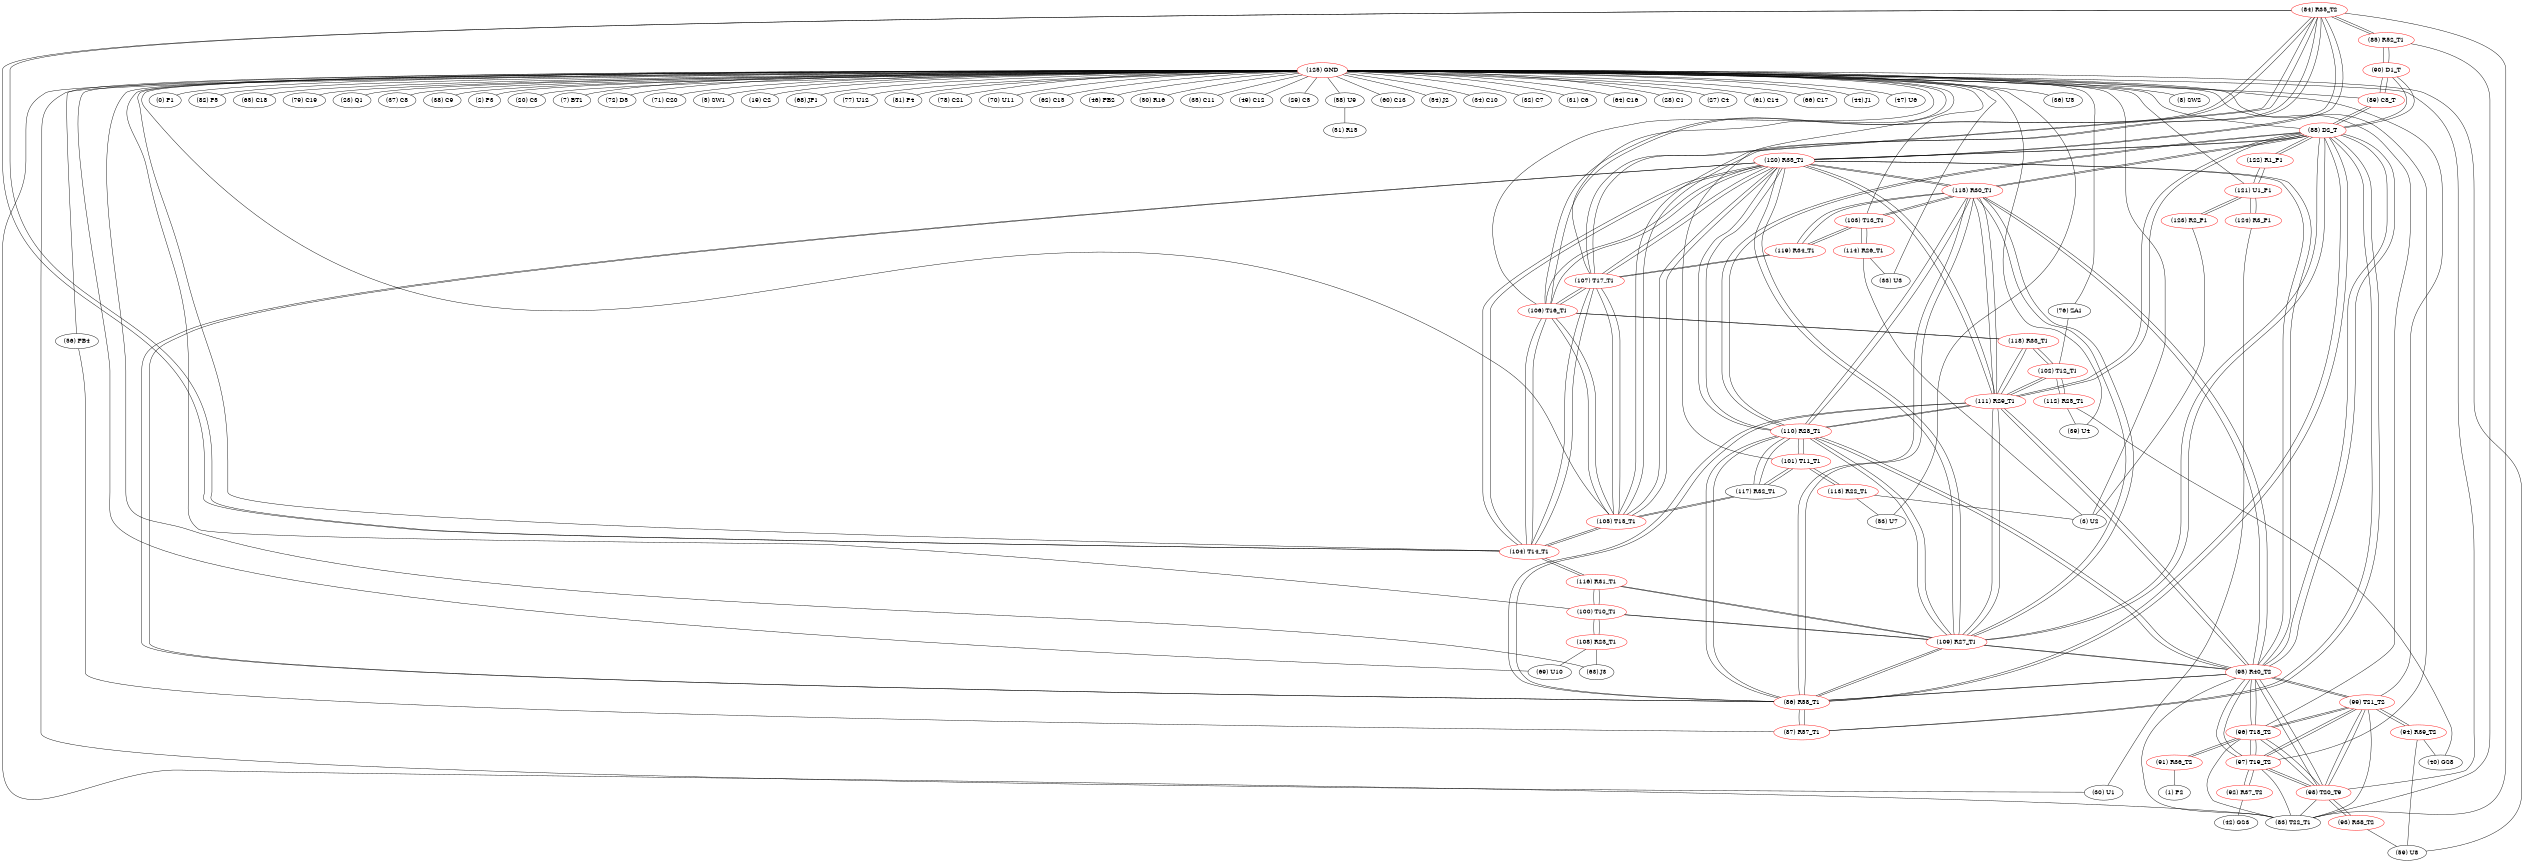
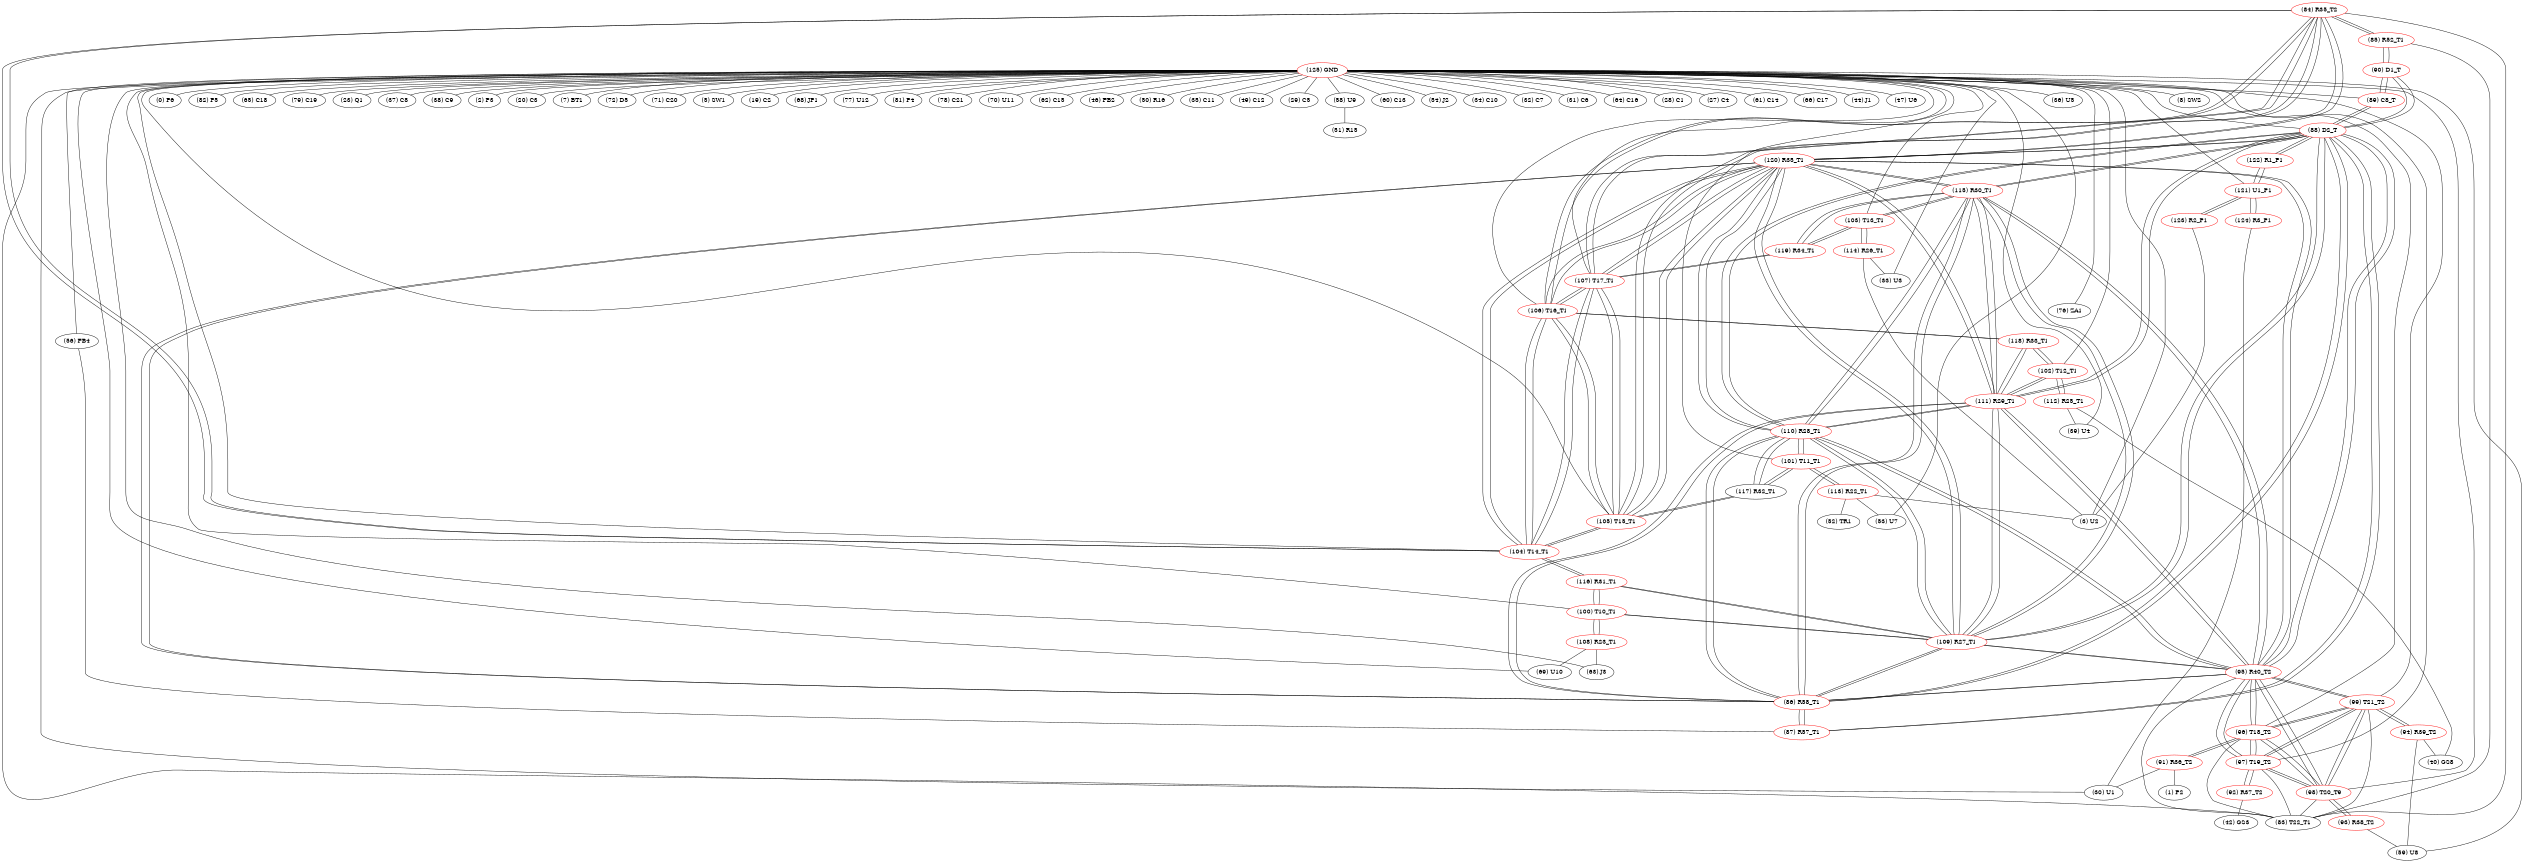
node "(0) P1": label "(0) P1" -> "(0) P6"
edge "(76) ZA1" -- "(102) T12_T1": now "(125) GND" -- "(102) T12_T1"
node "(52) TR1": added
edge "(91) R36_T2" -- "(30) U1": added
